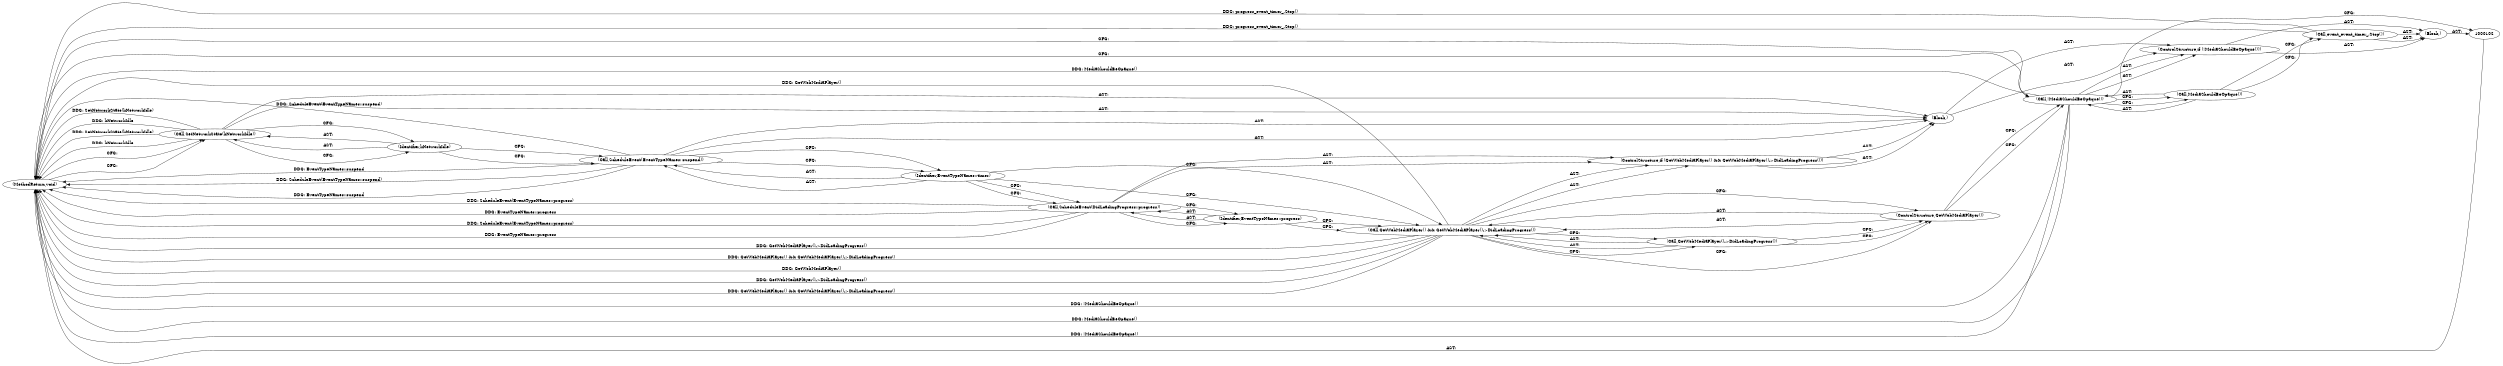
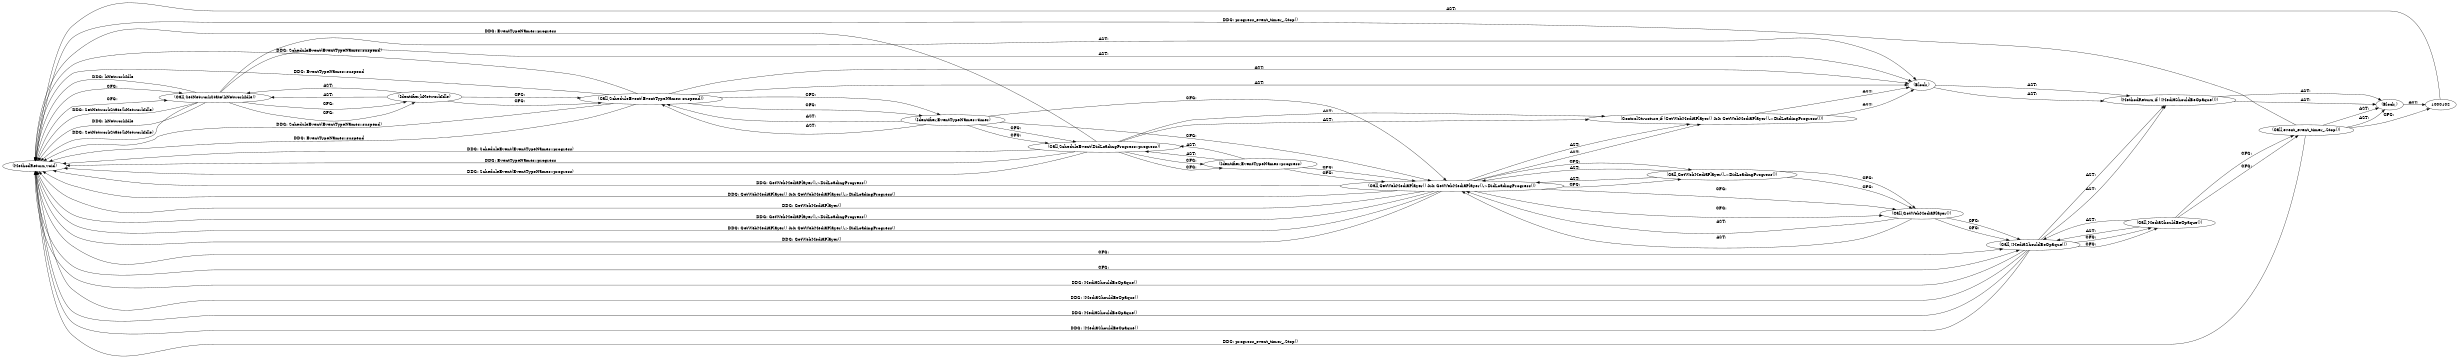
edge "(Call,!MediaShouldBeOpaque())" -> "1000102": now "(Call,event_event_timer_.Stop())" -> "1000102"
node "(ControlStructure,if (!MediaShouldBeOpaque()))": label "(ControlStructure,if (!MediaShouldBeOpaque()))" -> "(MethodReturn,if (!MediaShouldBeOpaque()))"
node "(ControlStructure,GetWebMediaPlayer())": label "(ControlStructure,GetWebMediaPlayer())" -> "(Call,GetWebMediaPlayer())"
